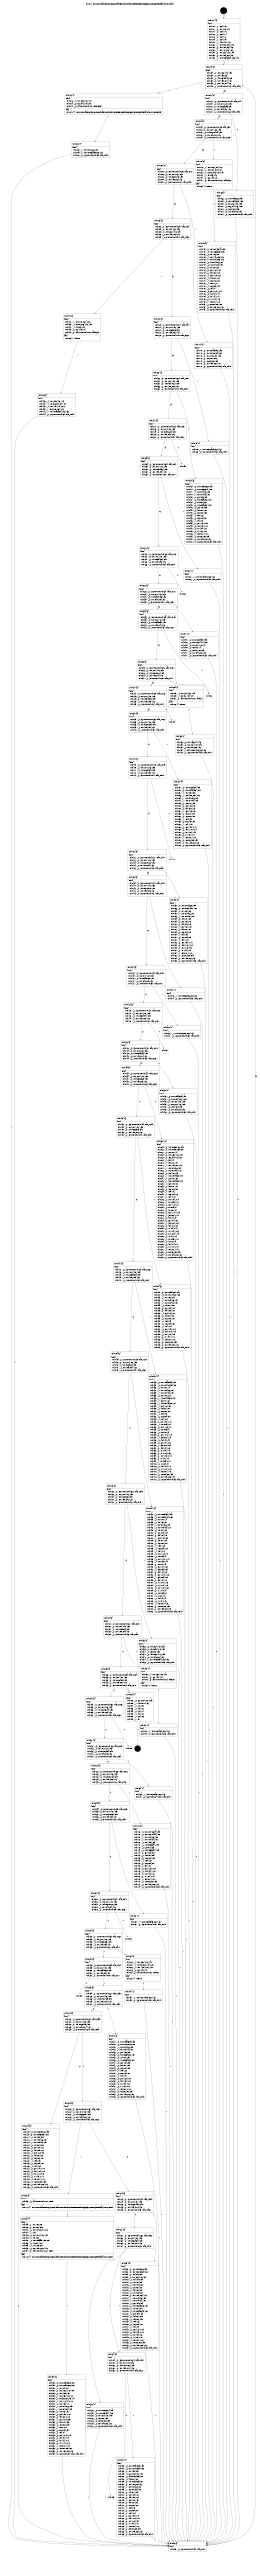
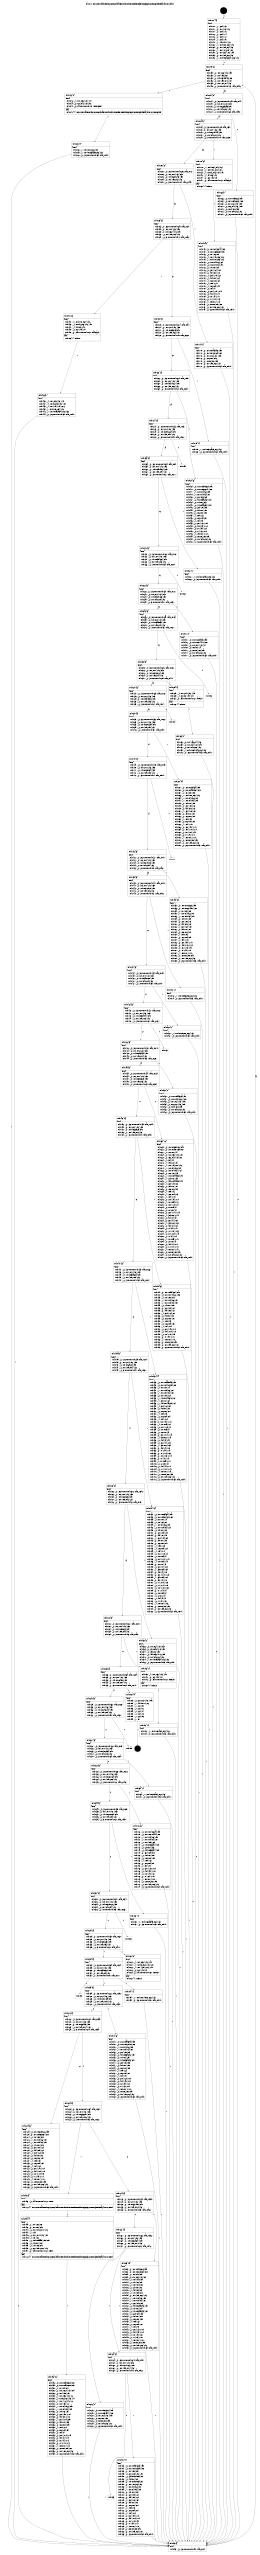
edge "0x4013be [25]" -> "0x401f31": now "0x4013be [25]" -> "0x4016e9 [13]"
edge "0x401c80 [20]" -> "0x401c94 [12]": now "0x4015e4 [25]" -> "0x401c94 [12]"
